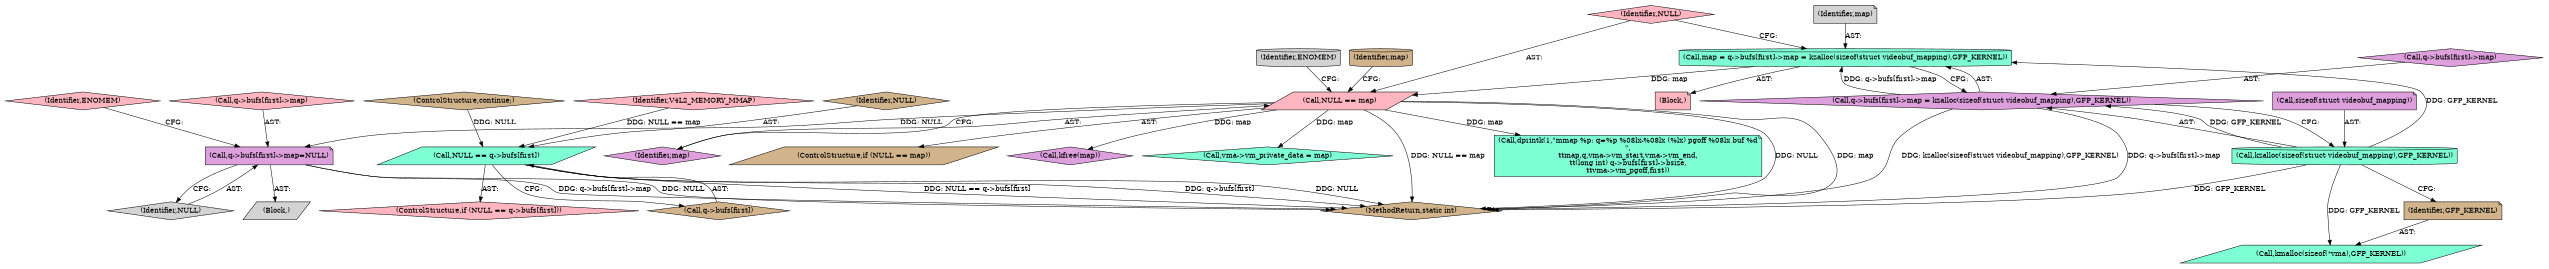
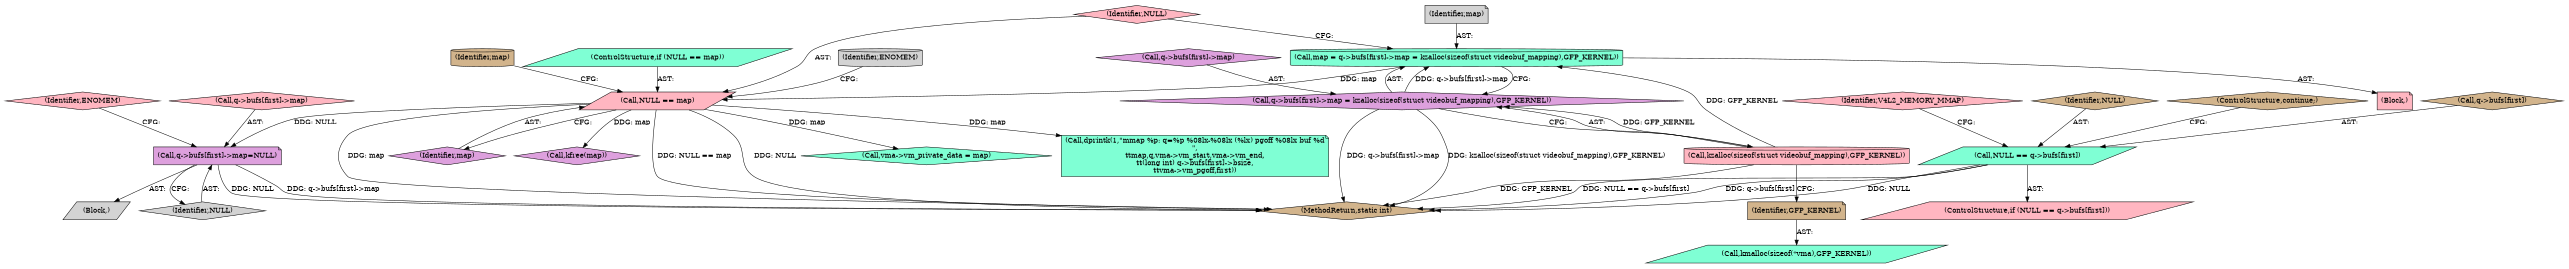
node "(Call,sizeof(struct videobuf_mapping))": removed
edge "(ControlStructure,continue;)" -> "(Call,NULL == q->bufs[first])": label "DDG: NULL" -> "CFG: "
edge "(Identifier,V4L2_MEMORY_MMAP)" -> "(Call,NULL == q->bufs[first])": label "DDG: NULL == map" -> "CFG: "
edge "(Call,NULL == map)" -> "(ControlStructure,if (NULL == map))": reversed
node "(ControlStructure,if (NULL == map))": fillcolor tan -> aquamarine
node "(Call,kzalloc(sizeof(struct videobuf_mapping),GFP_KERNEL))": fillcolor aquamarine -> lightpink
edge "(Call,NULL == q->bufs[first])" -> "(Call,q->bufs[first])": removed, label "CFG:"
edge "(Call,kzalloc(sizeof(struct videobuf_mapping),GFP_KERNEL))" -> "(Call,kmalloc(sizeof(*vma),GFP_KERNEL))": removed, label "DDG: GFP_KERNEL"
node "(ControlStructure,if (NULL == q->bufs[first]))": shape diamond -> parallelogram
